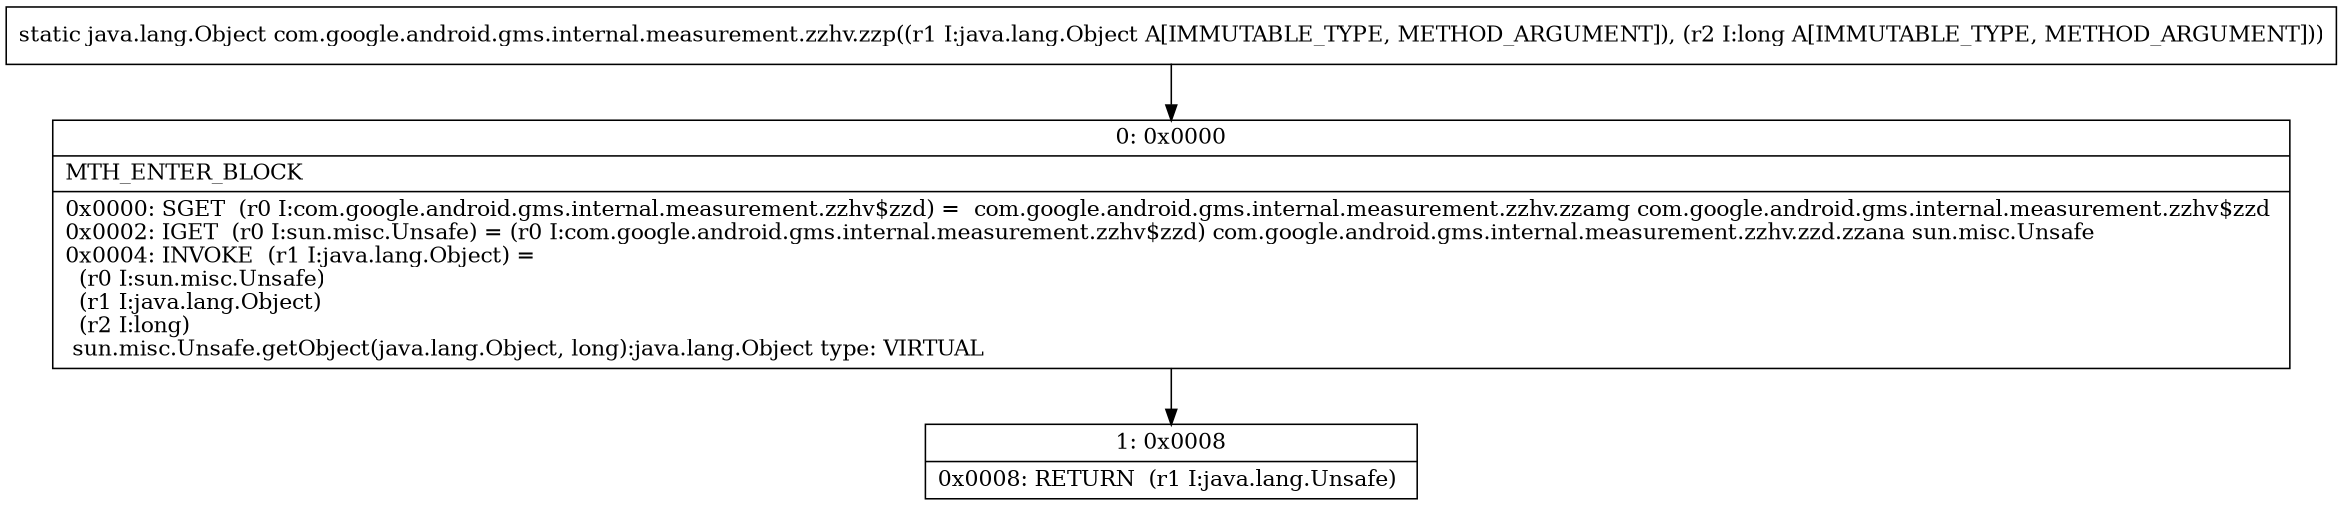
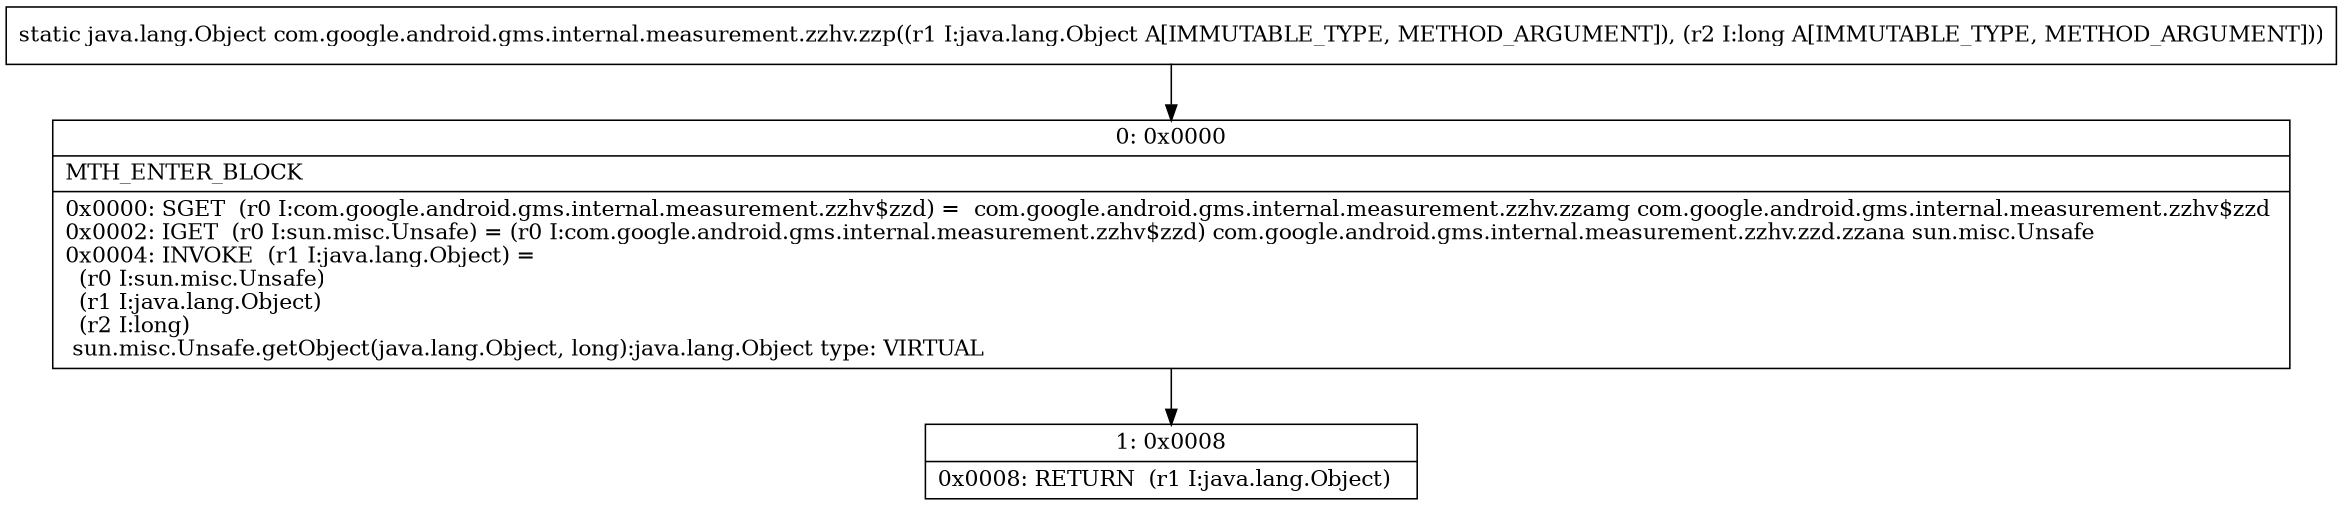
node "1: 0x0008": text "0x0008: RETURN  (r1 I:java.lang.Unsafe)" -> "0x0008: RETURN  (r1 I:java.lang.Object)"
